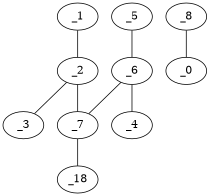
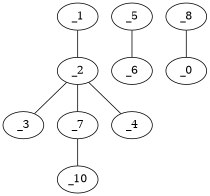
edge "_6" -- "_7": removed
edge "_6" -- "_4": now "_2" -- "_4"
node "_18": label "_18" -> "_10"
